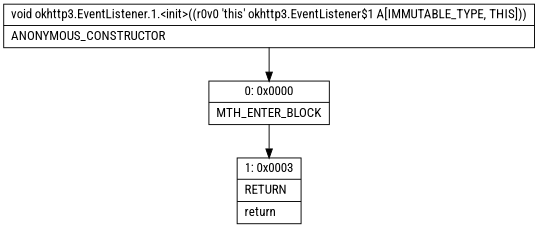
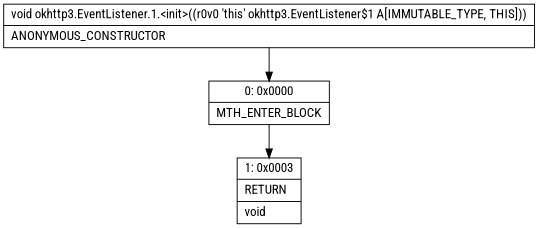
node "1: 0x0003": text "return" -> "void"
